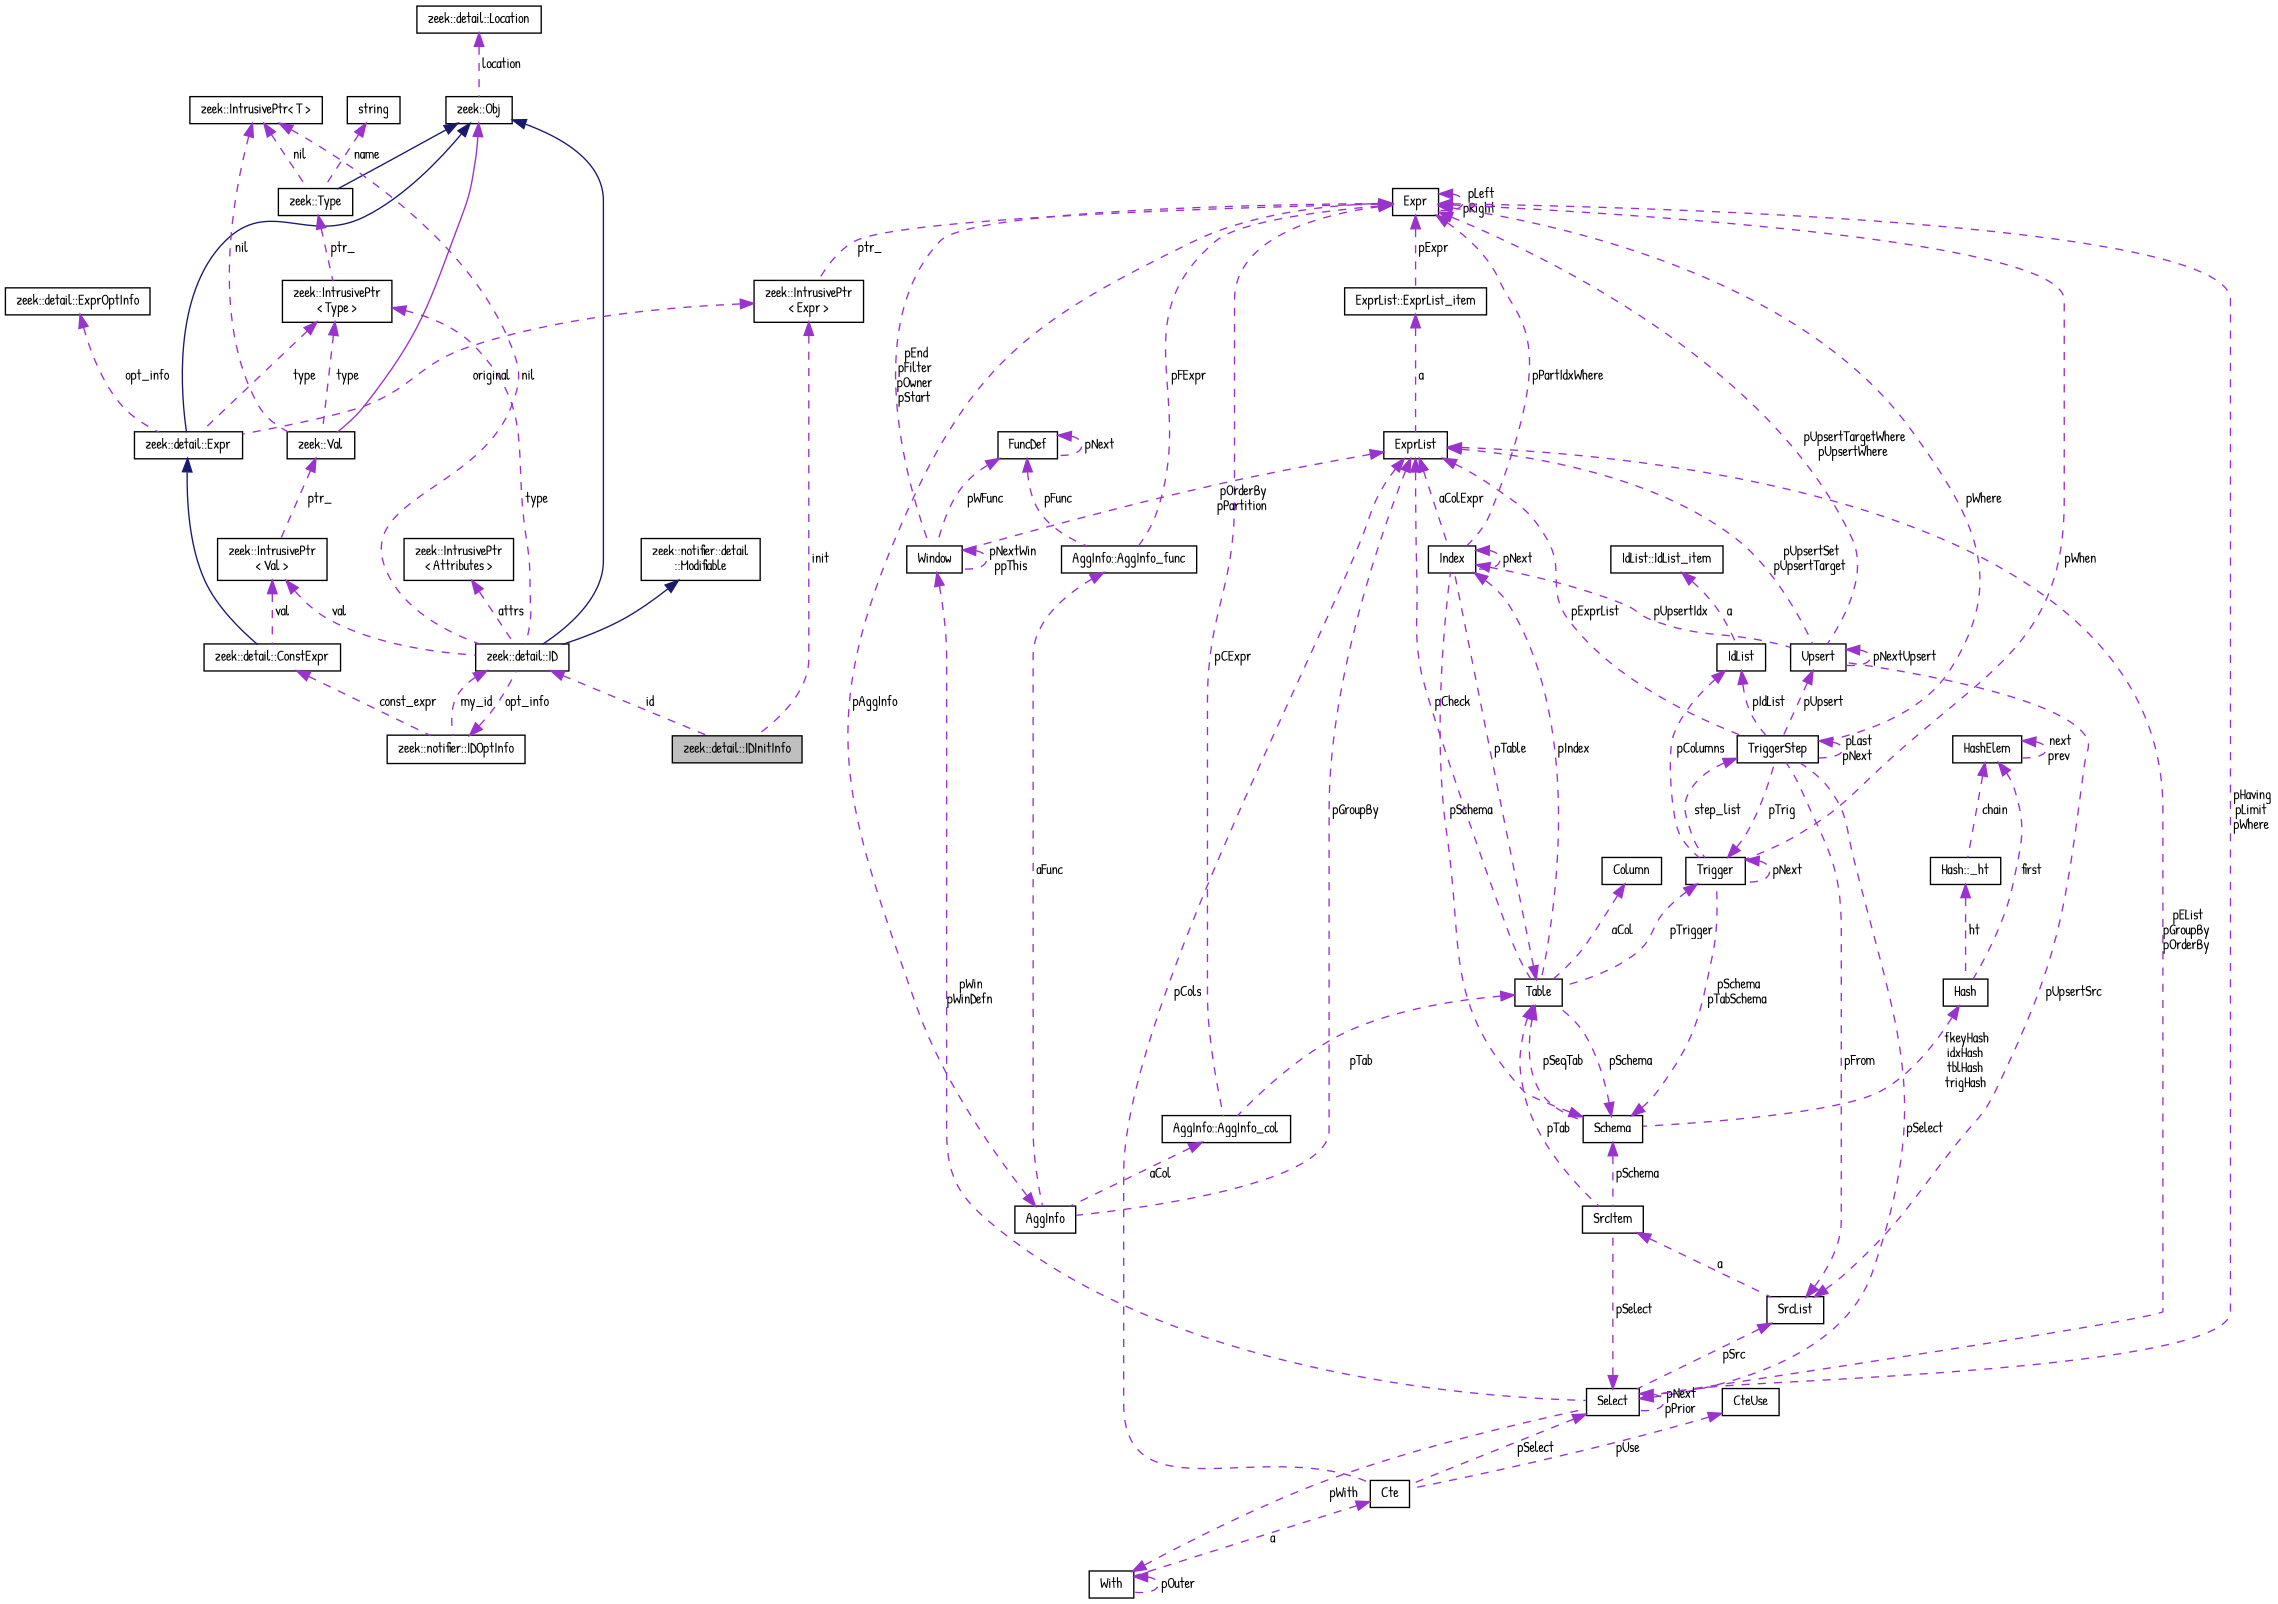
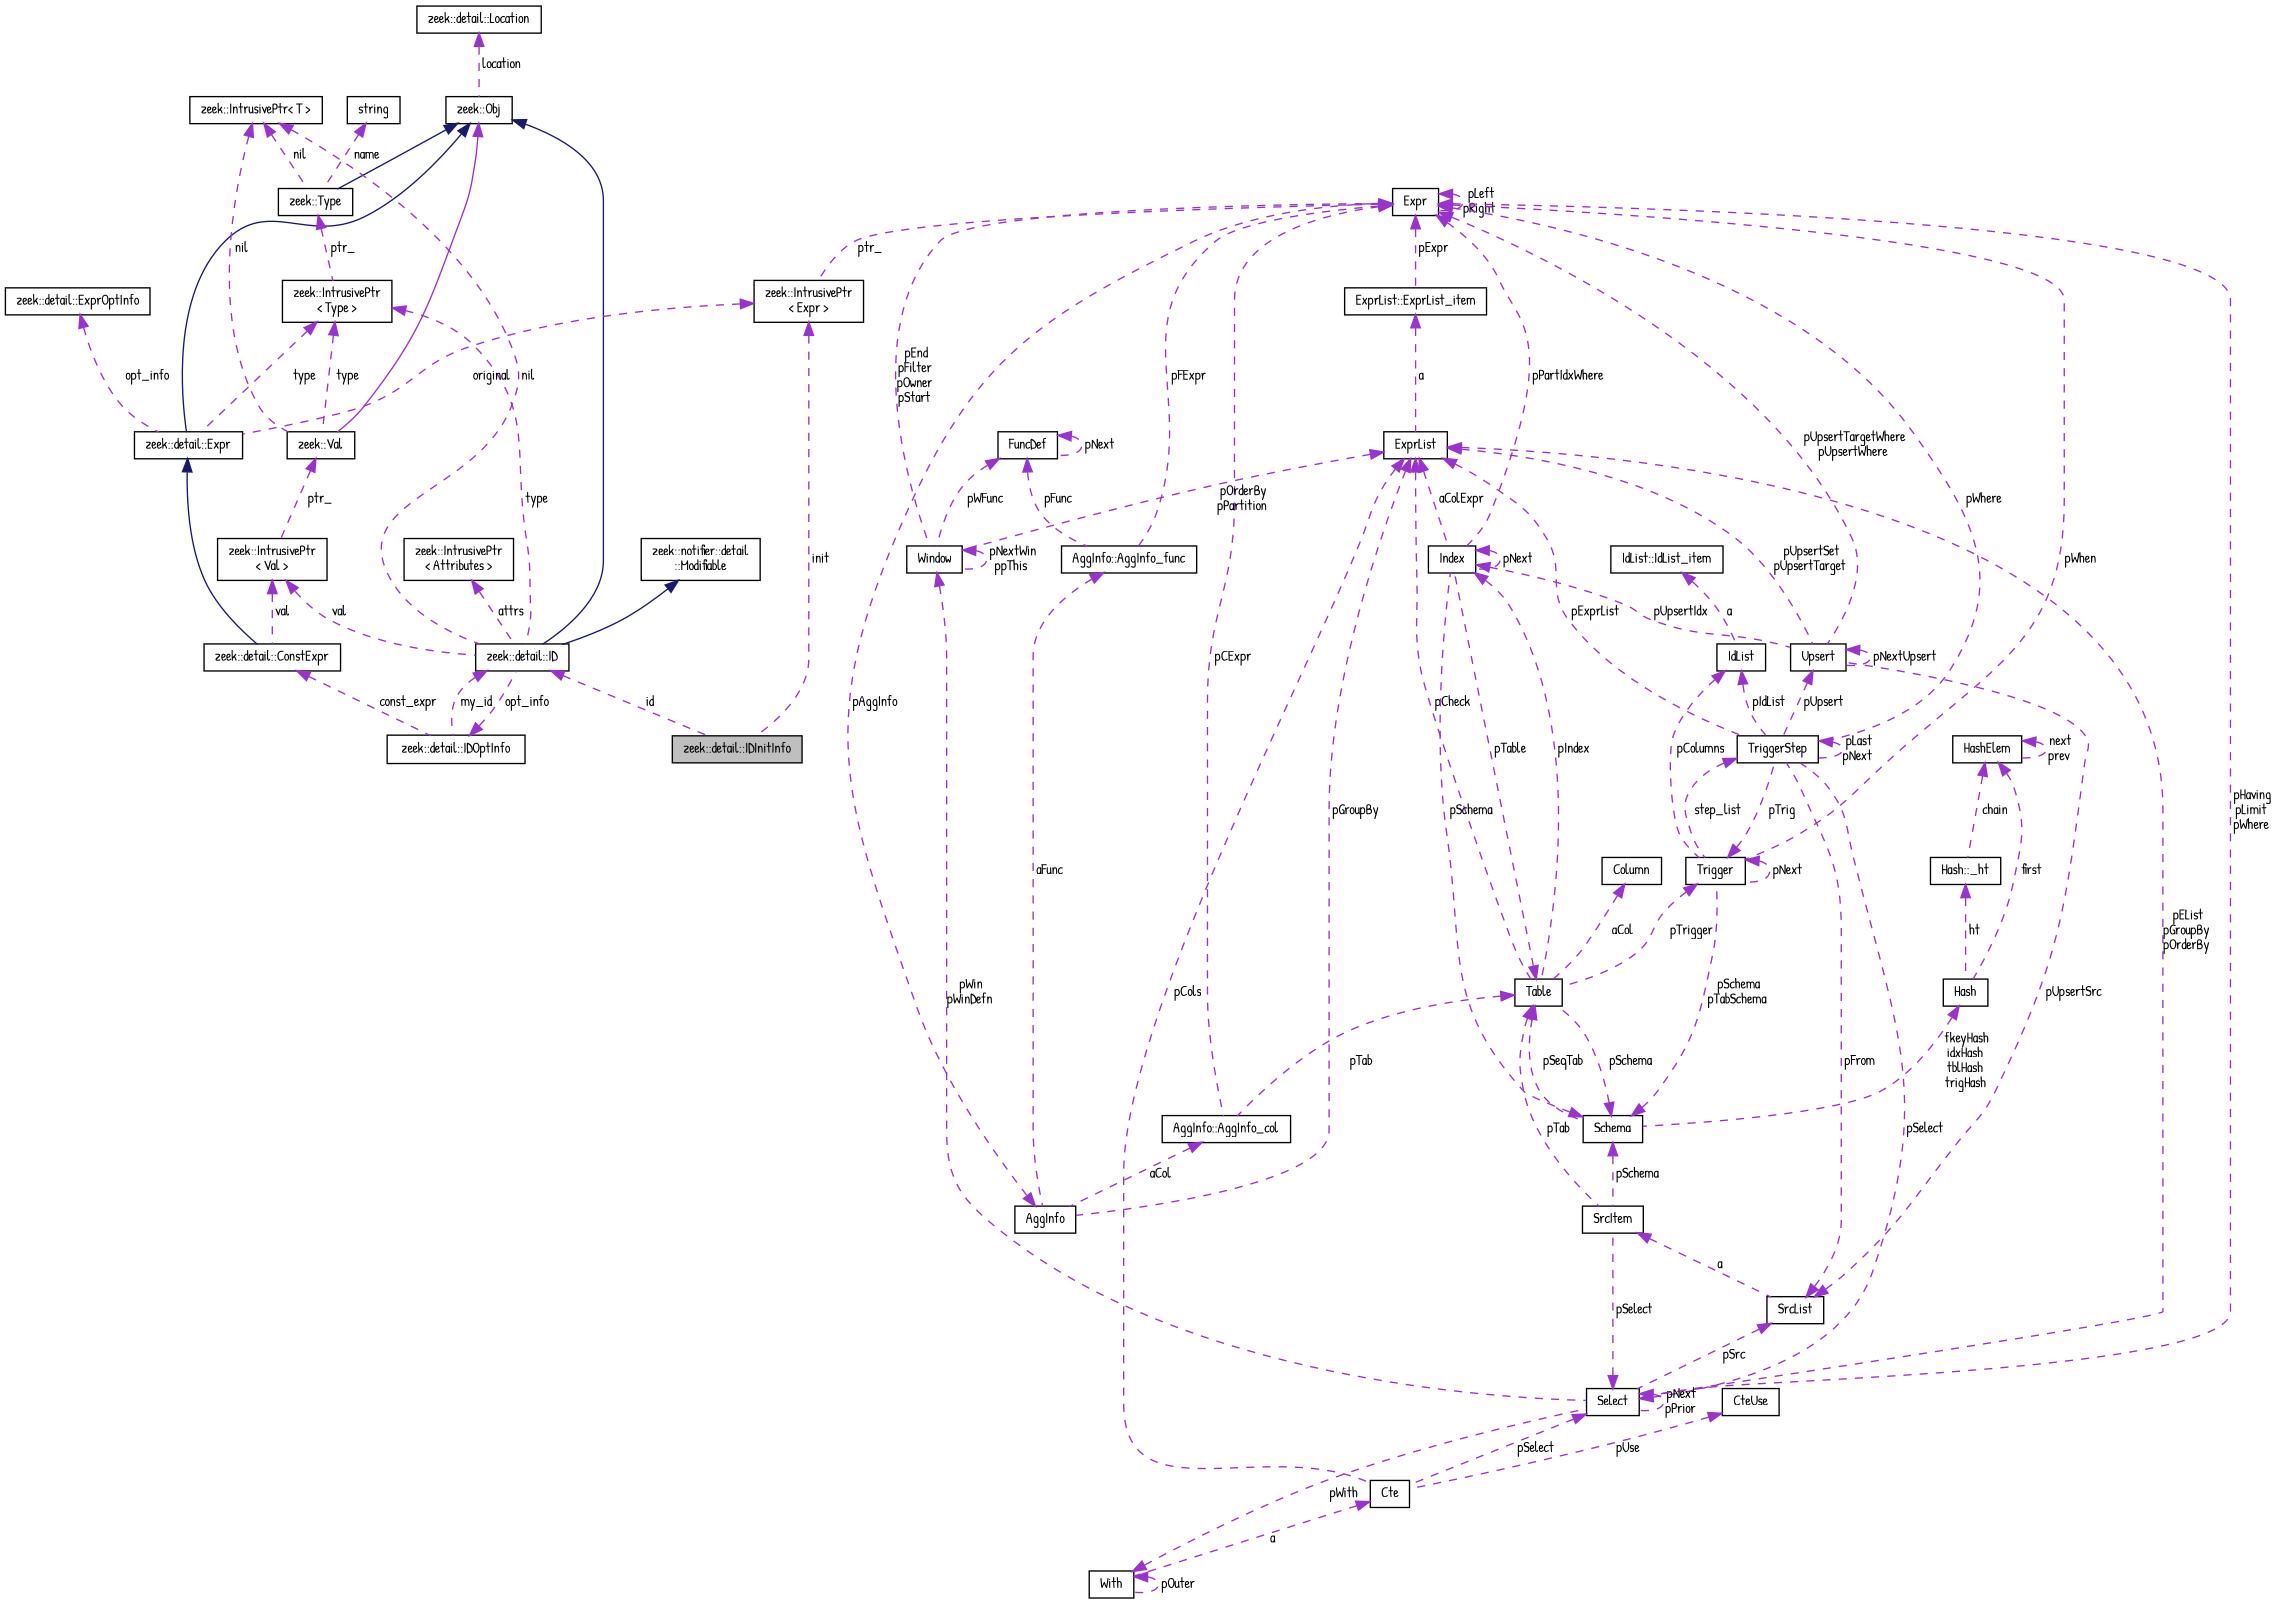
node "zeek::notifier::IDOptInfo": label "zeek::notifier::IDOptInfo" -> "zeek::detail::IDOptInfo"
